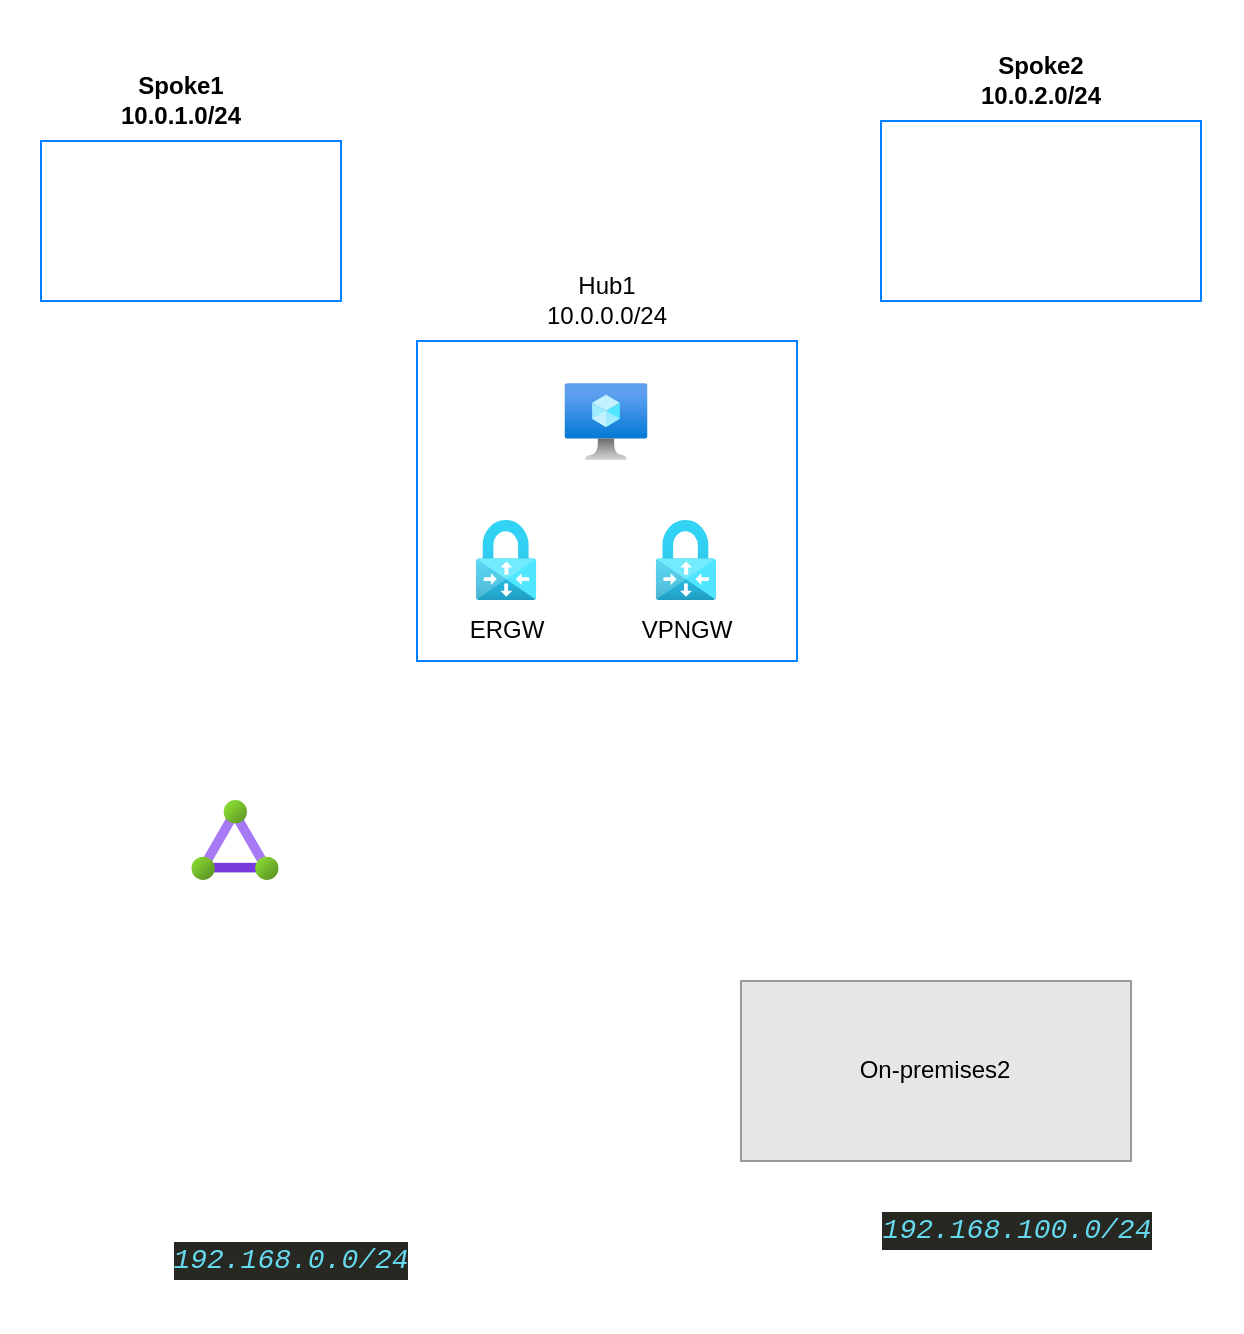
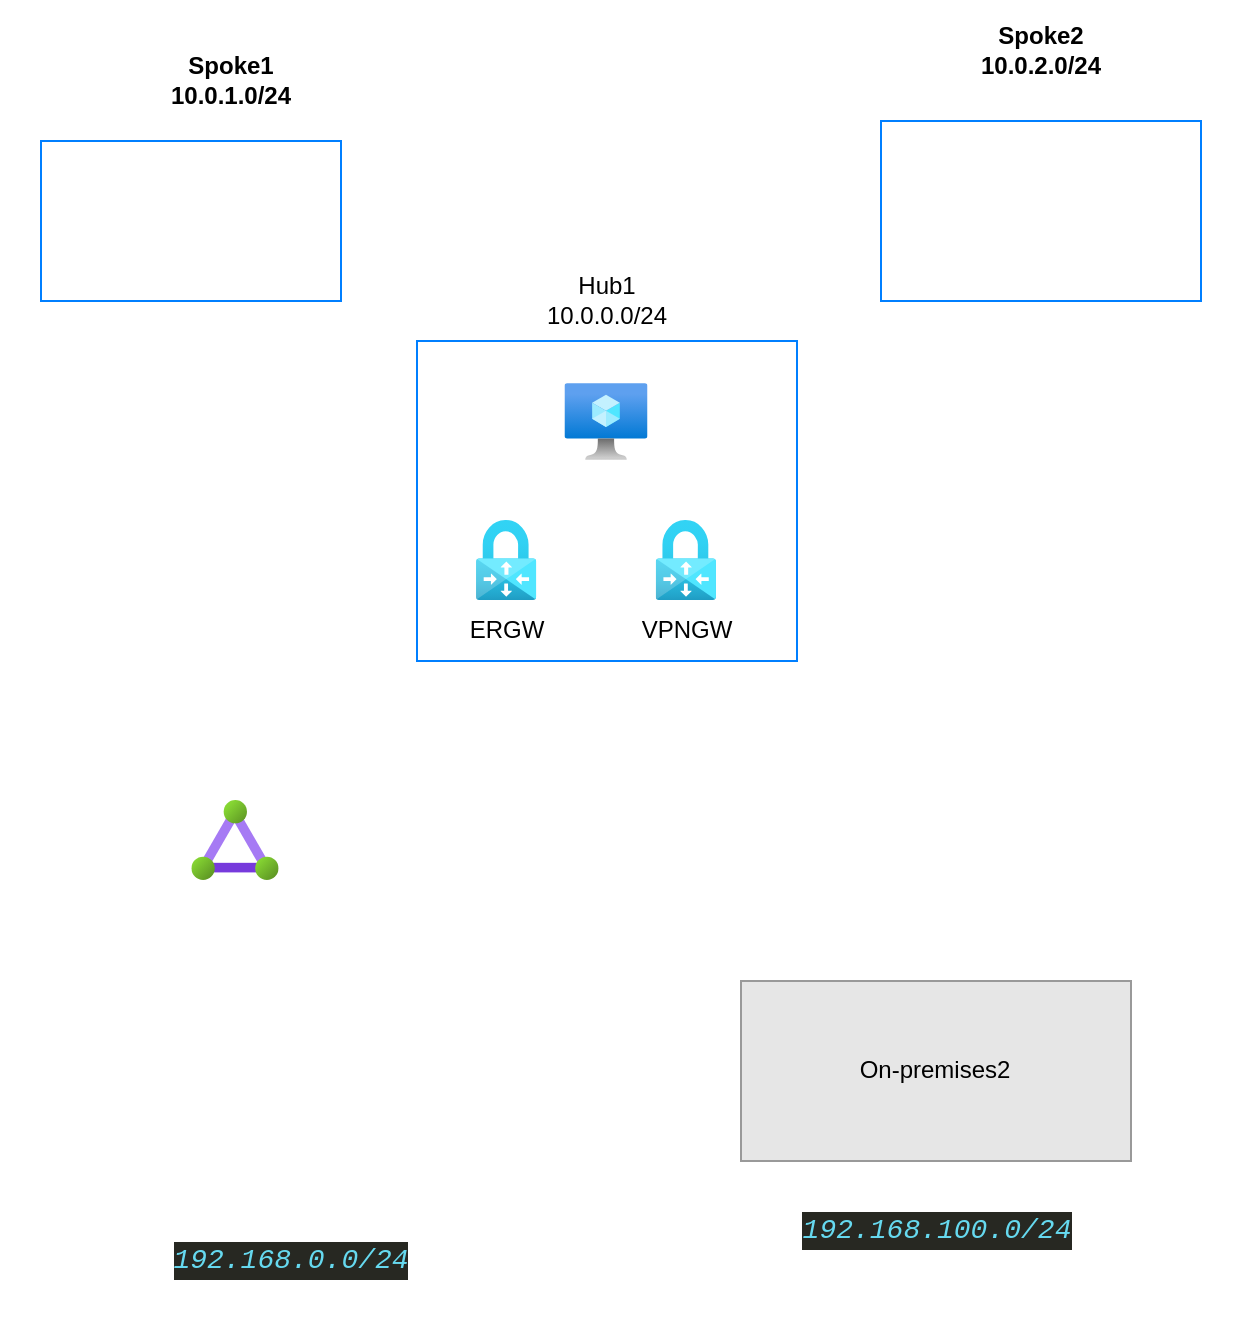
node "Spoke2 10.0.2.0/24": moved (1041, 81) -> (1041, 51)
node "Spoke1 10.0.1.0/24": moved (181, 101) -> (231, 81)
node "192.168.100.0/24": moved (1016, 1231) -> (936, 1231)
